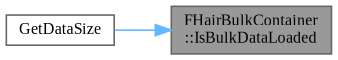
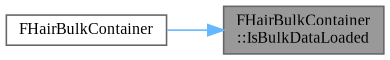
node "GetDataSize": label "GetDataSize" -> "FHairBulkContainer"
